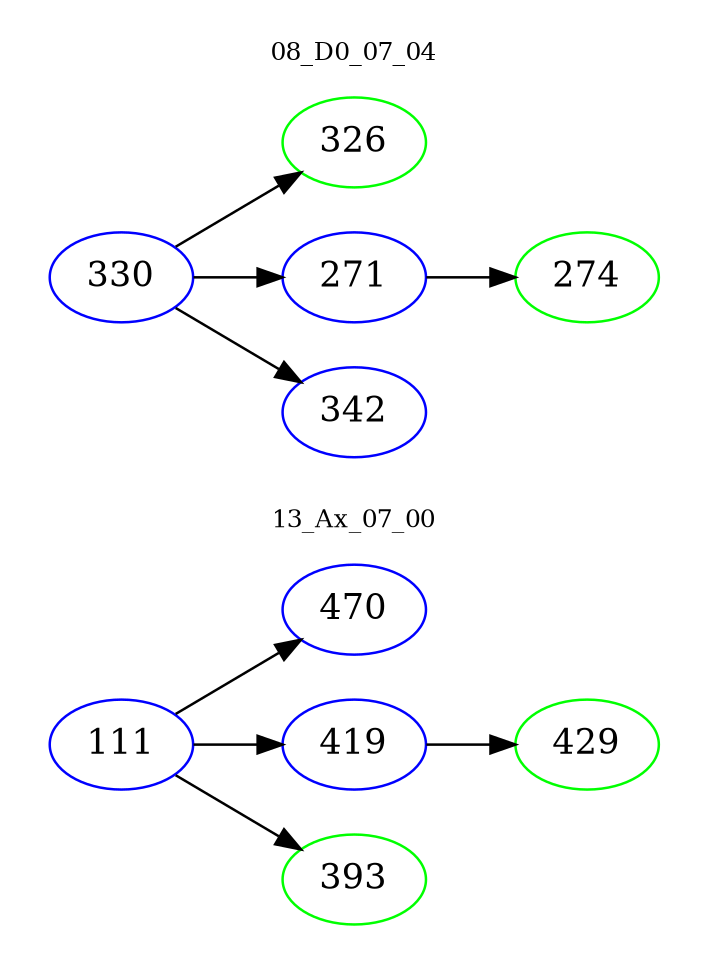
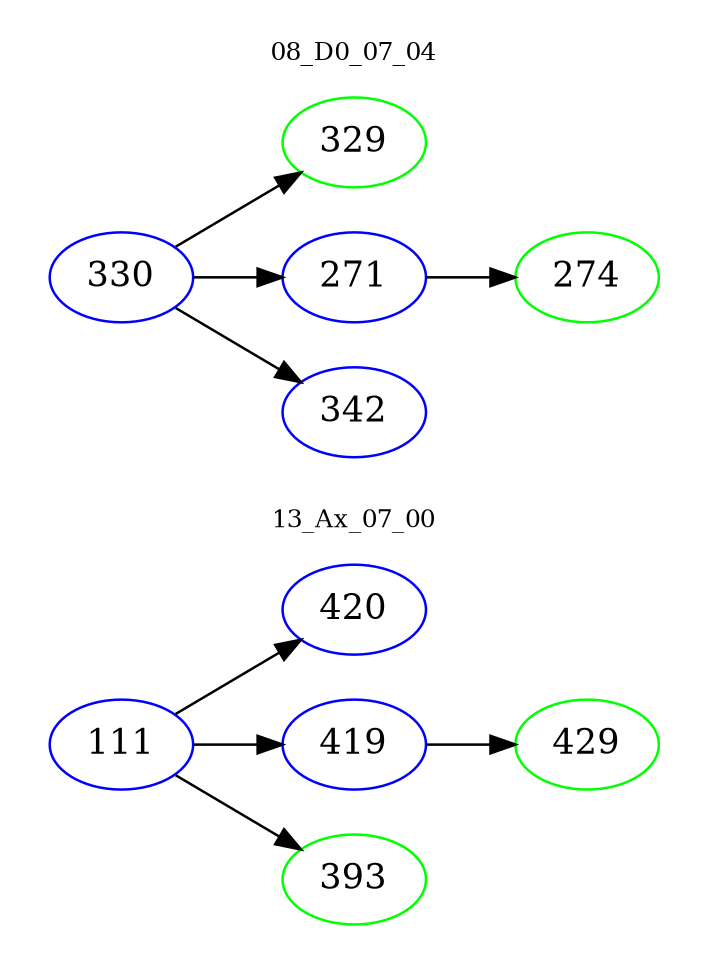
node "326": label "326" -> "329"
node "470": label "470" -> "420"
